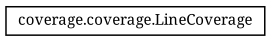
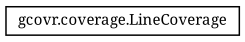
node "coverage.coverage.LineCoverage": label "coverage.coverage.LineCoverage" -> "gcovr.coverage.LineCoverage"
